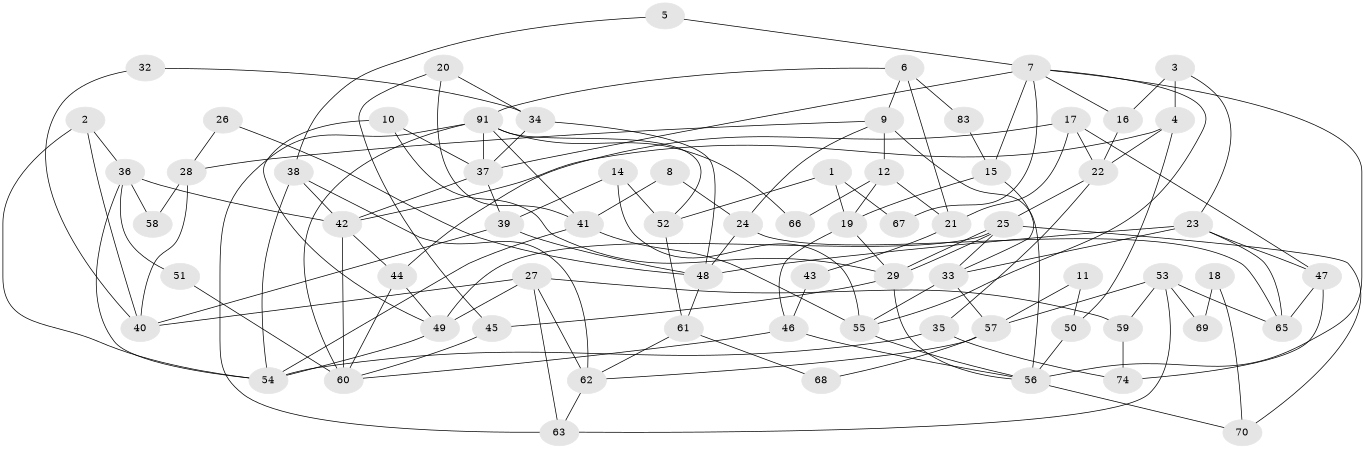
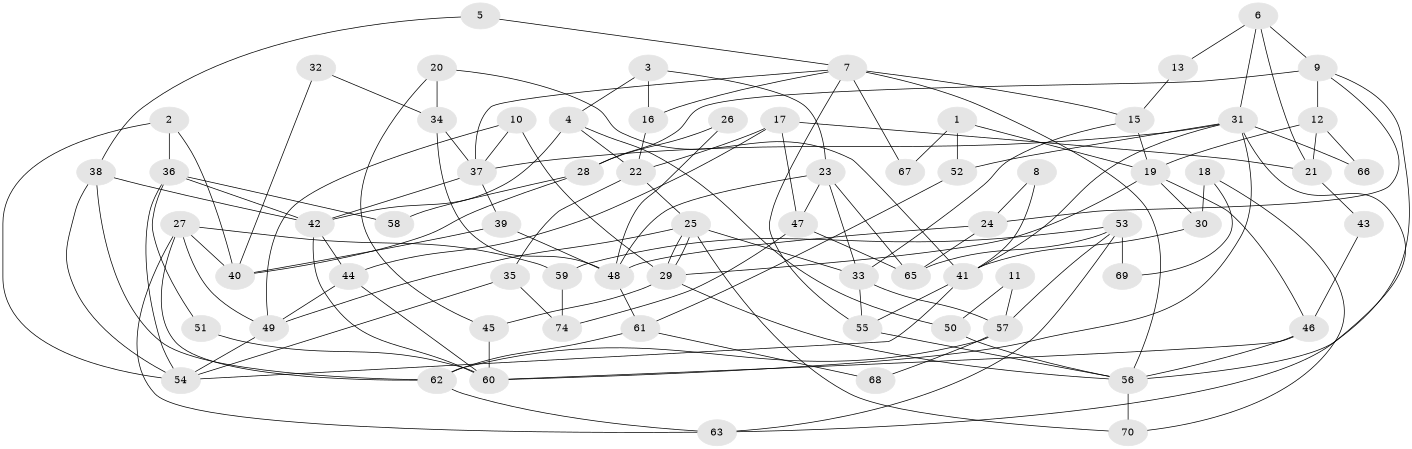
node "91": label "91" -> "31"
node "83": label "83" -> "13"
node "14": removed
node "30": added
